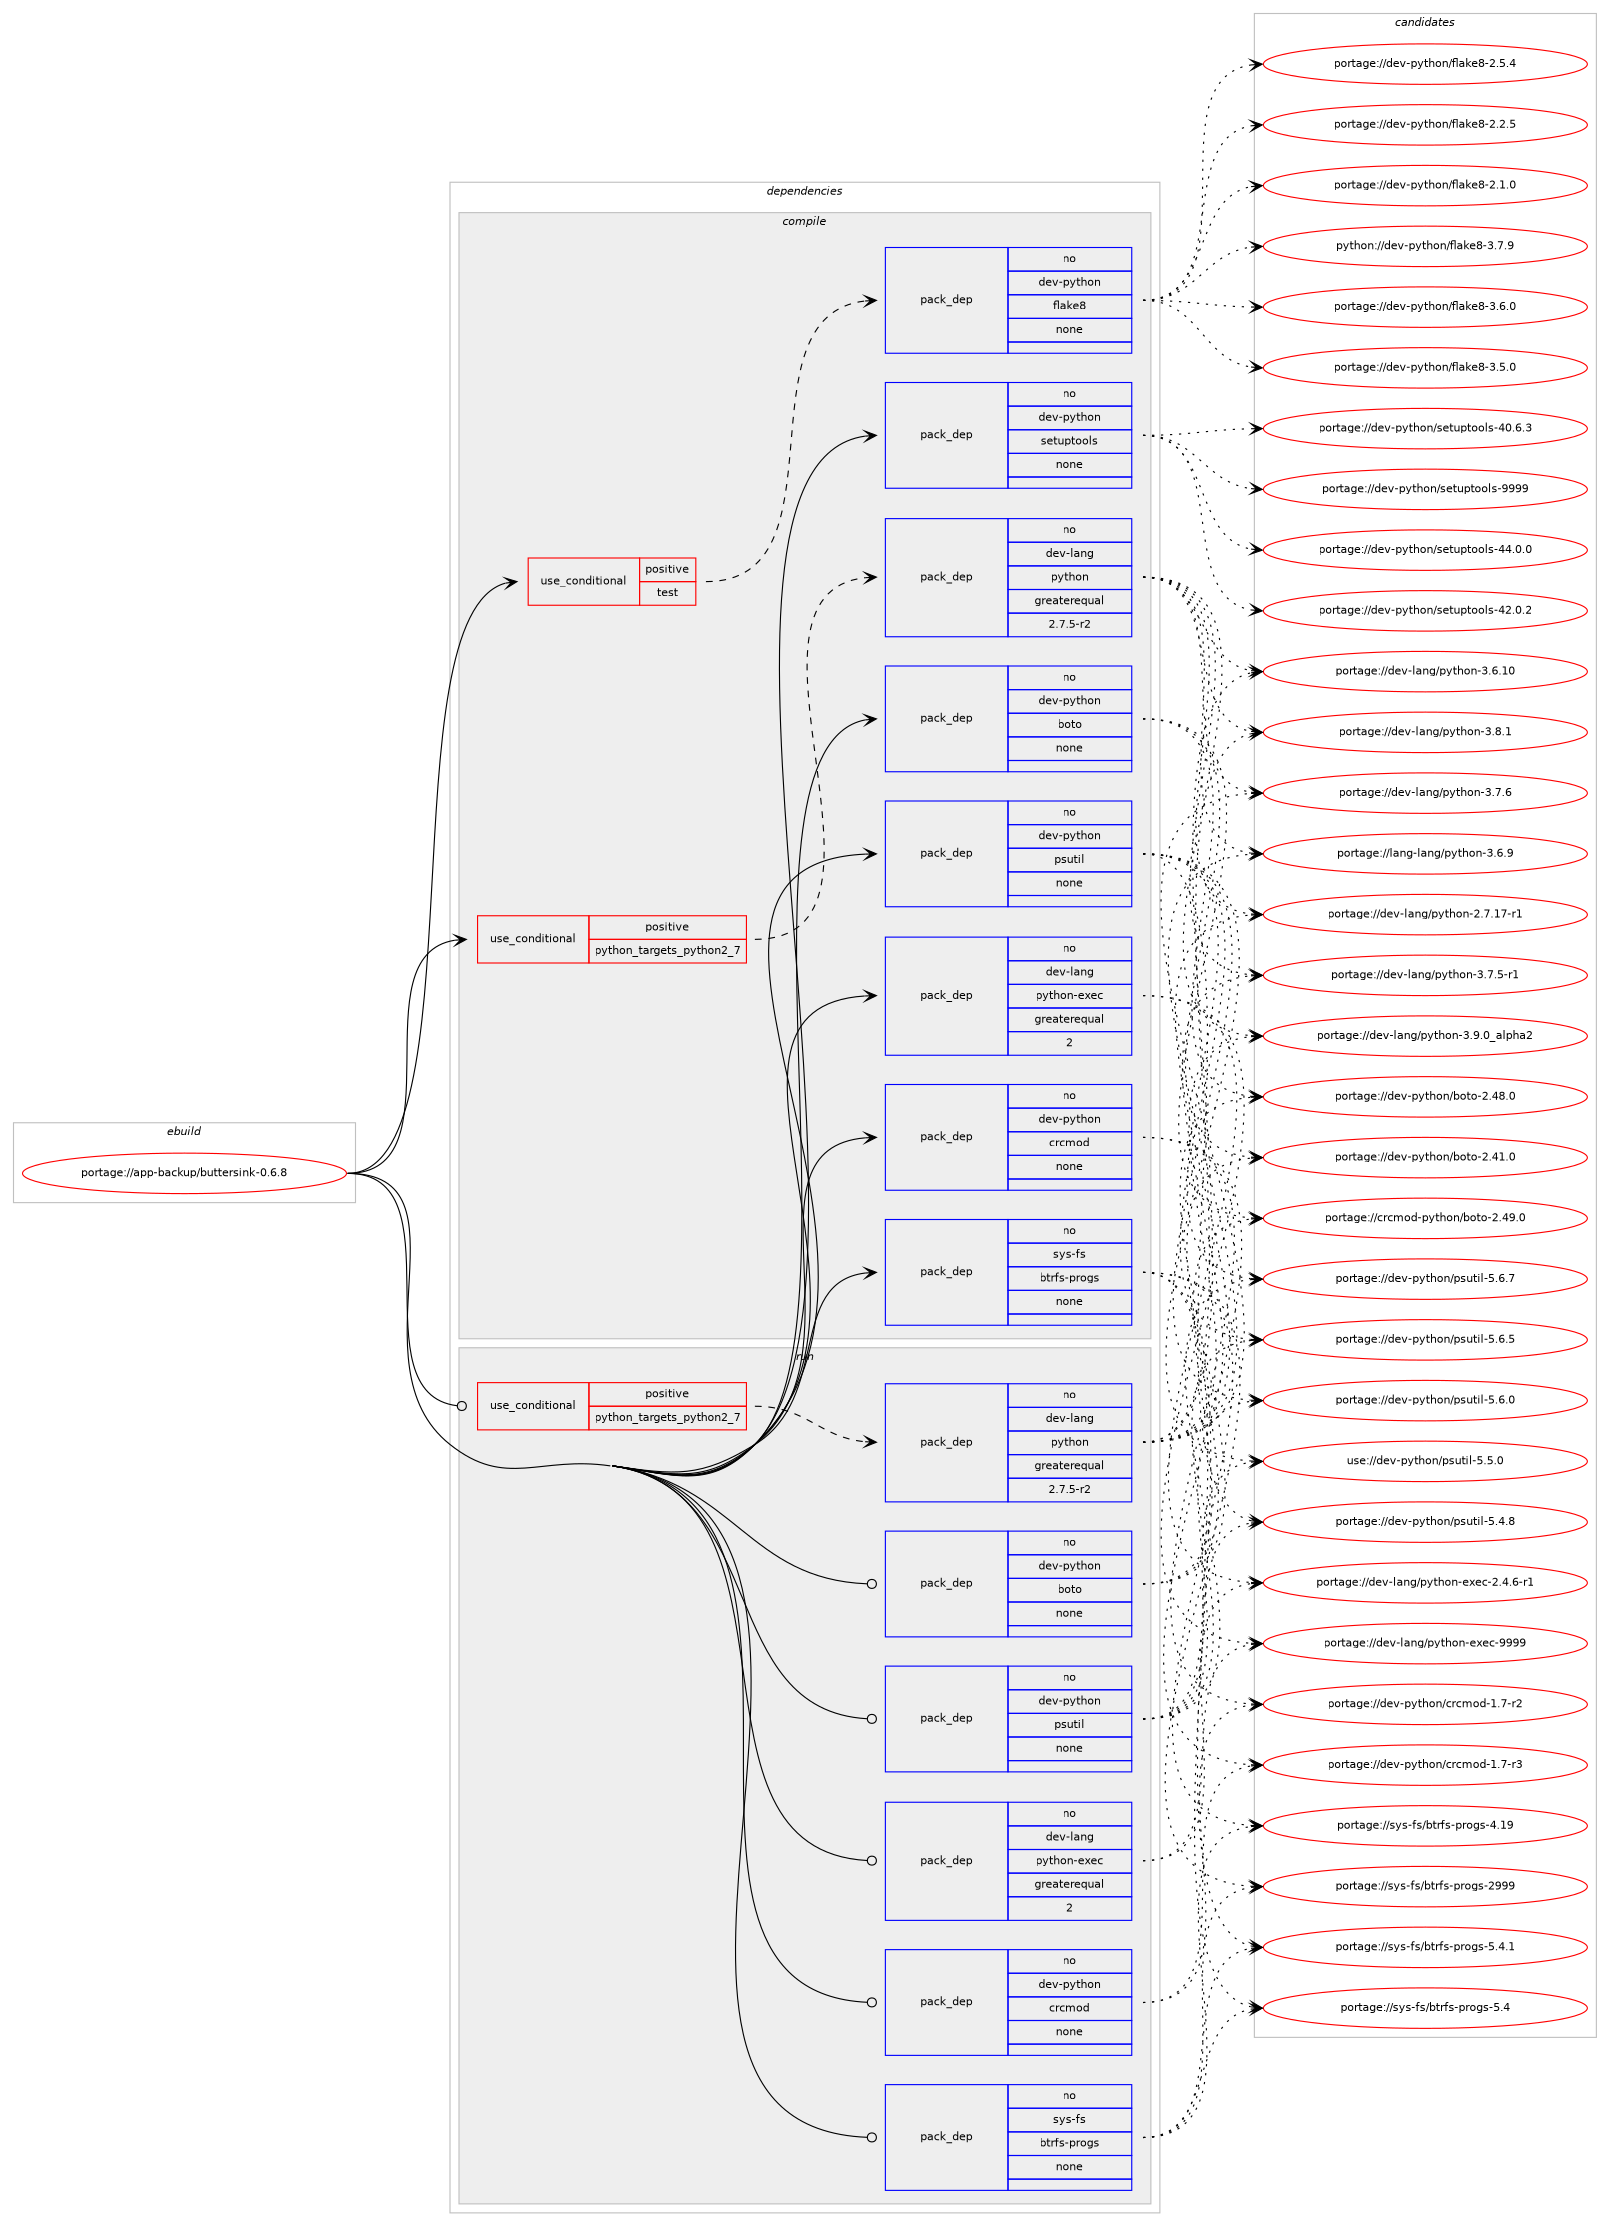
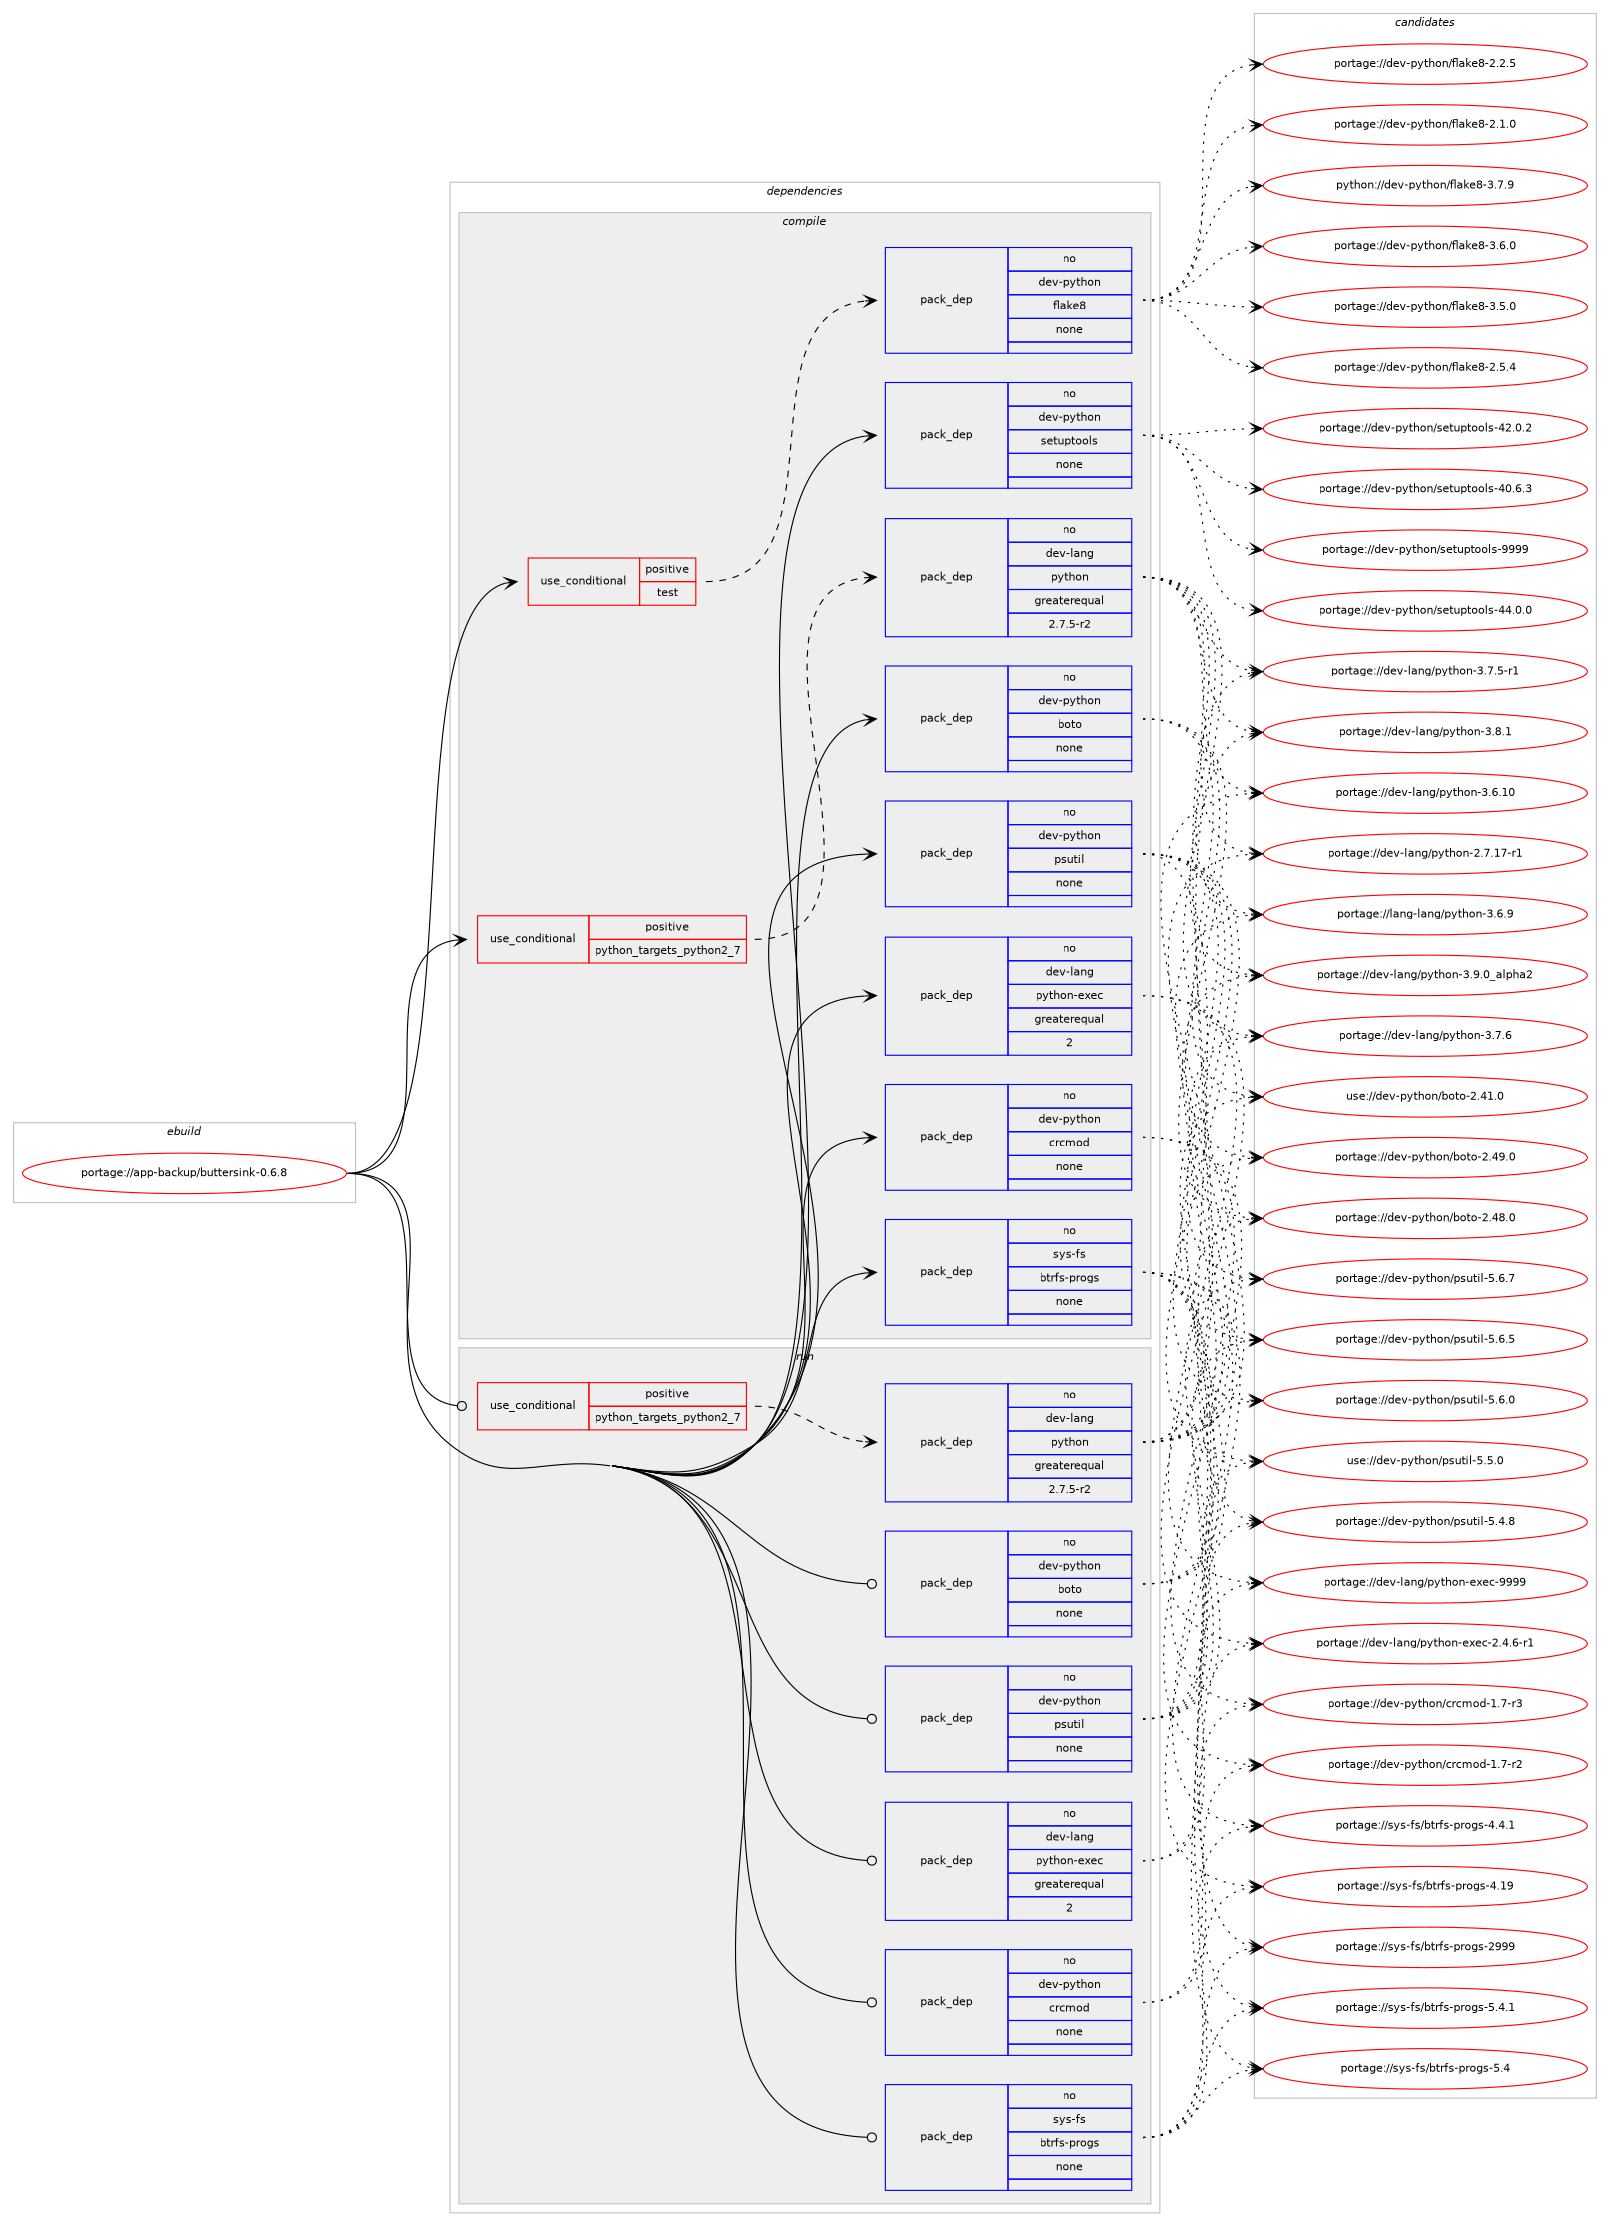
node "portage://dev-python/boto-2.41.0": label "portage://dev-python/boto-2.41.0" -> "use://dev-python/boto-2.41.0"
node "portage://crcmod-python/boto-2.49.0": label "portage://crcmod-python/boto-2.49.0" -> "portage://dev-python/boto-2.49.0"
node "portage://sys-fs/btrfs-progs-4.4.1": added
